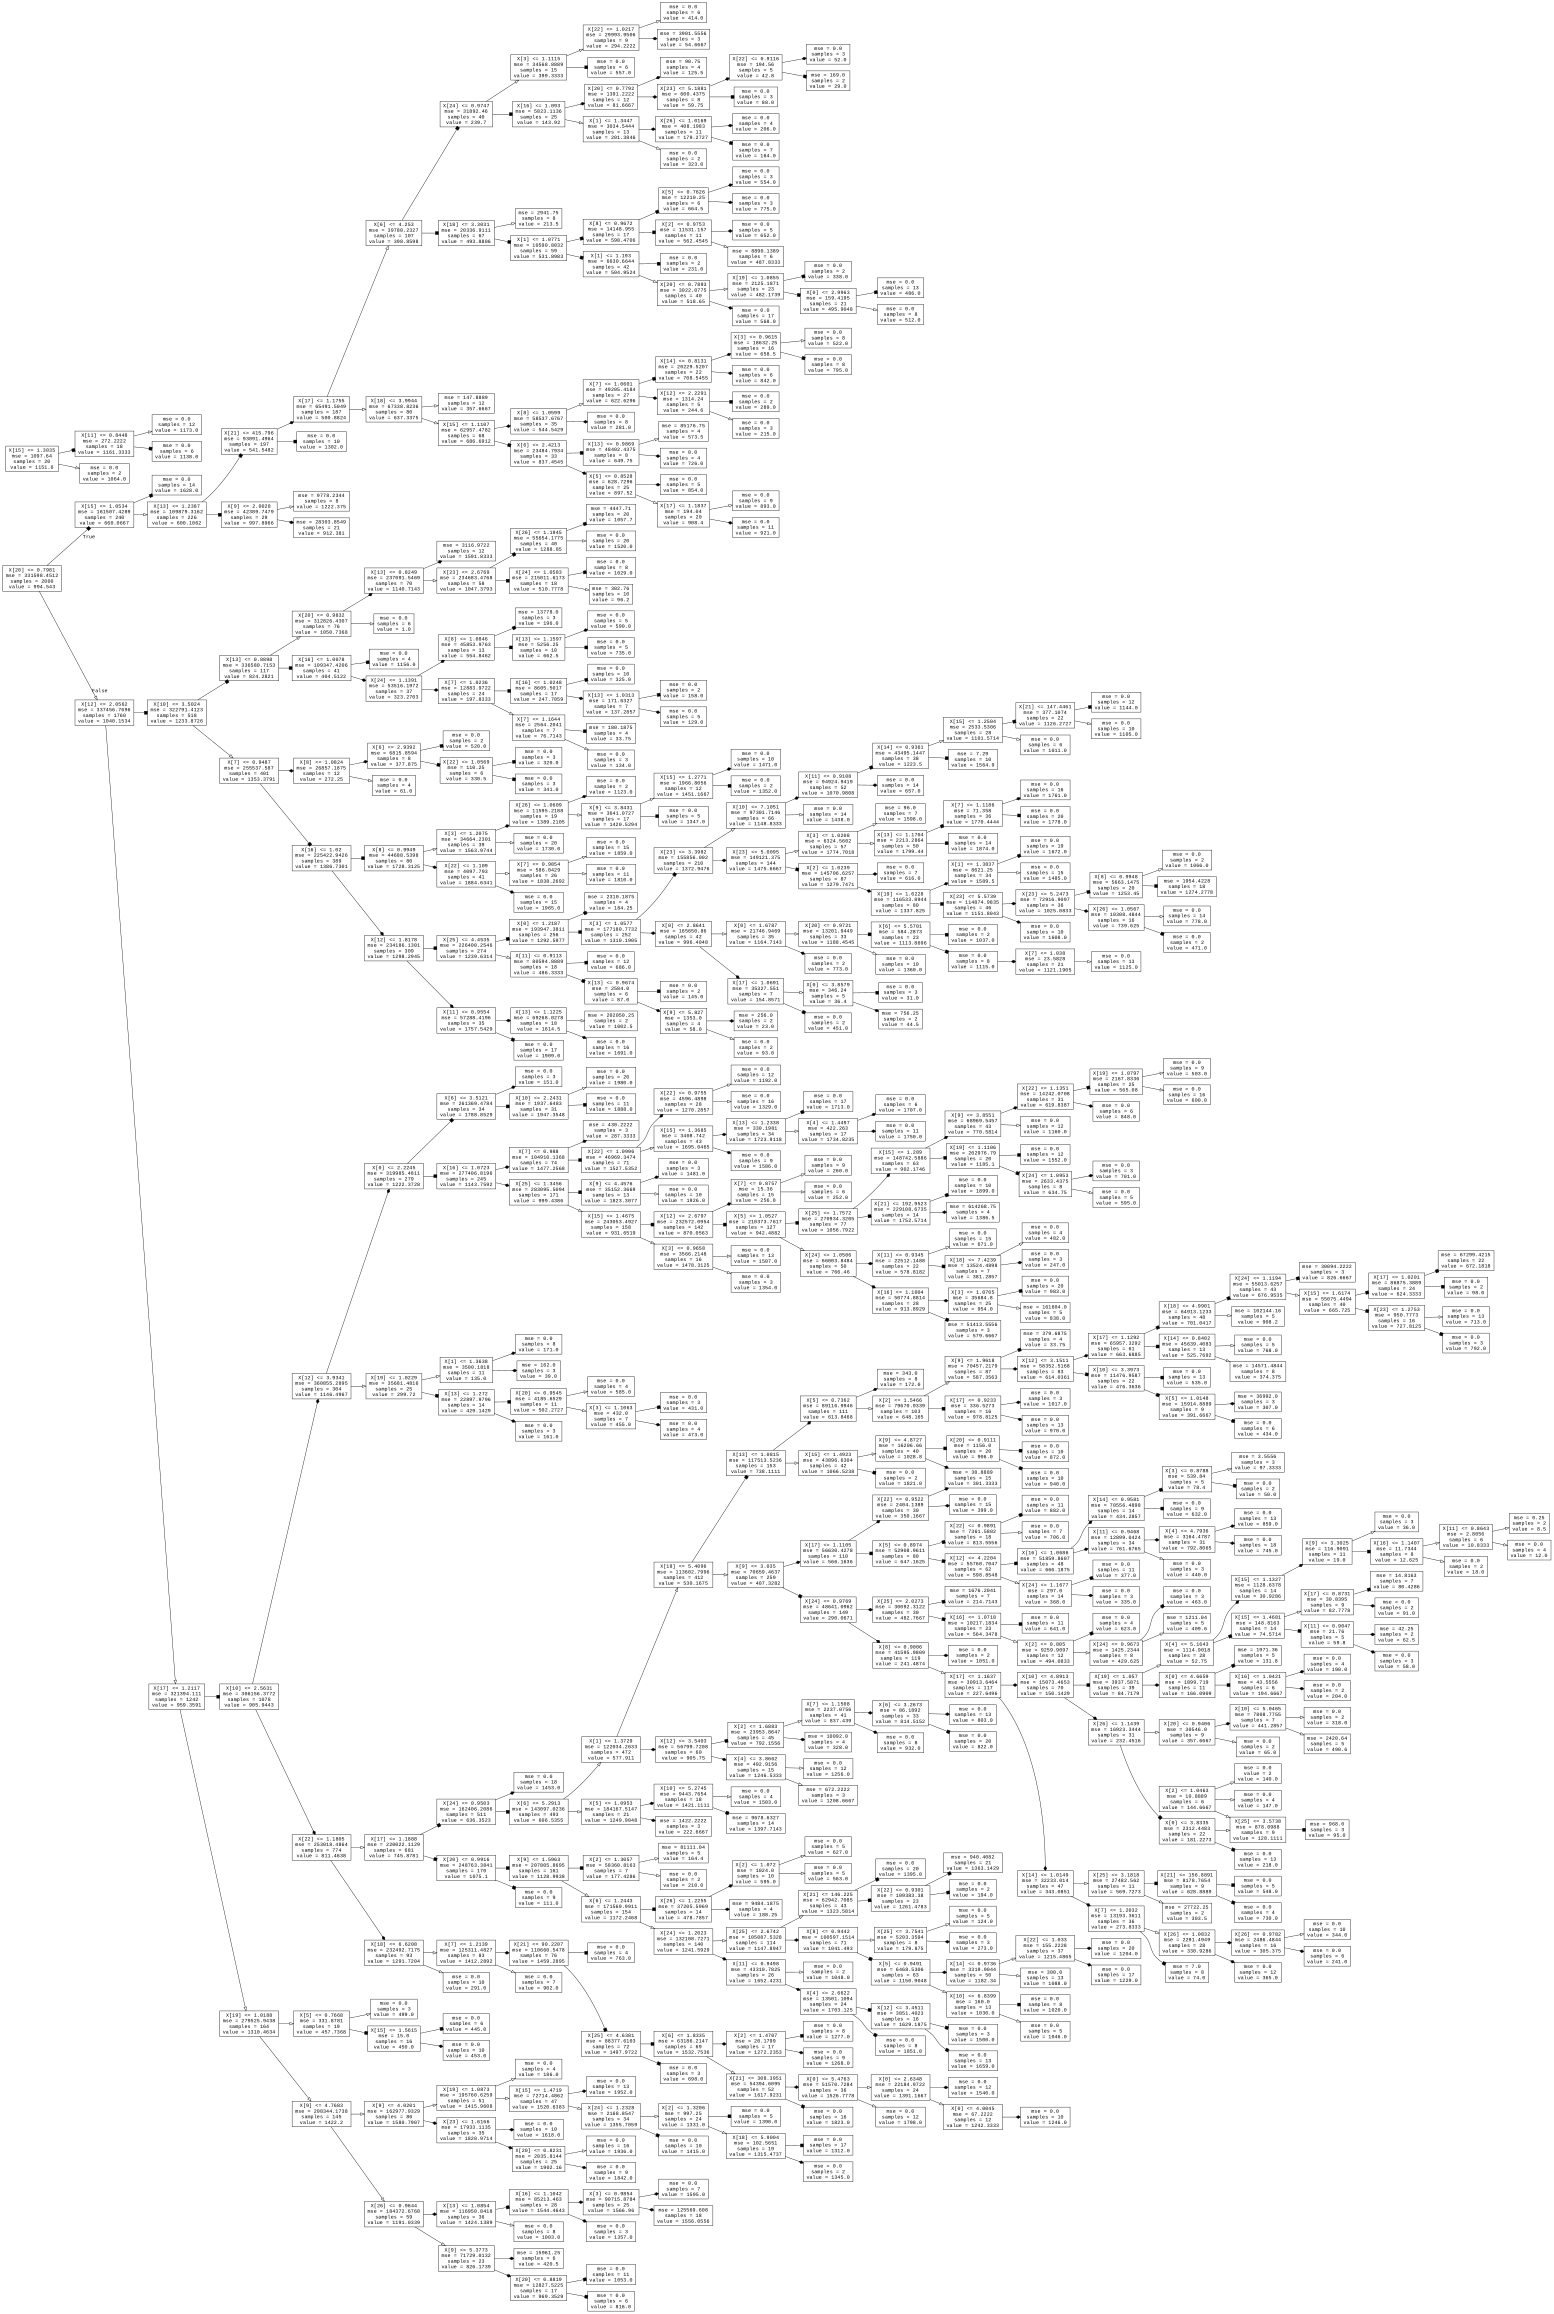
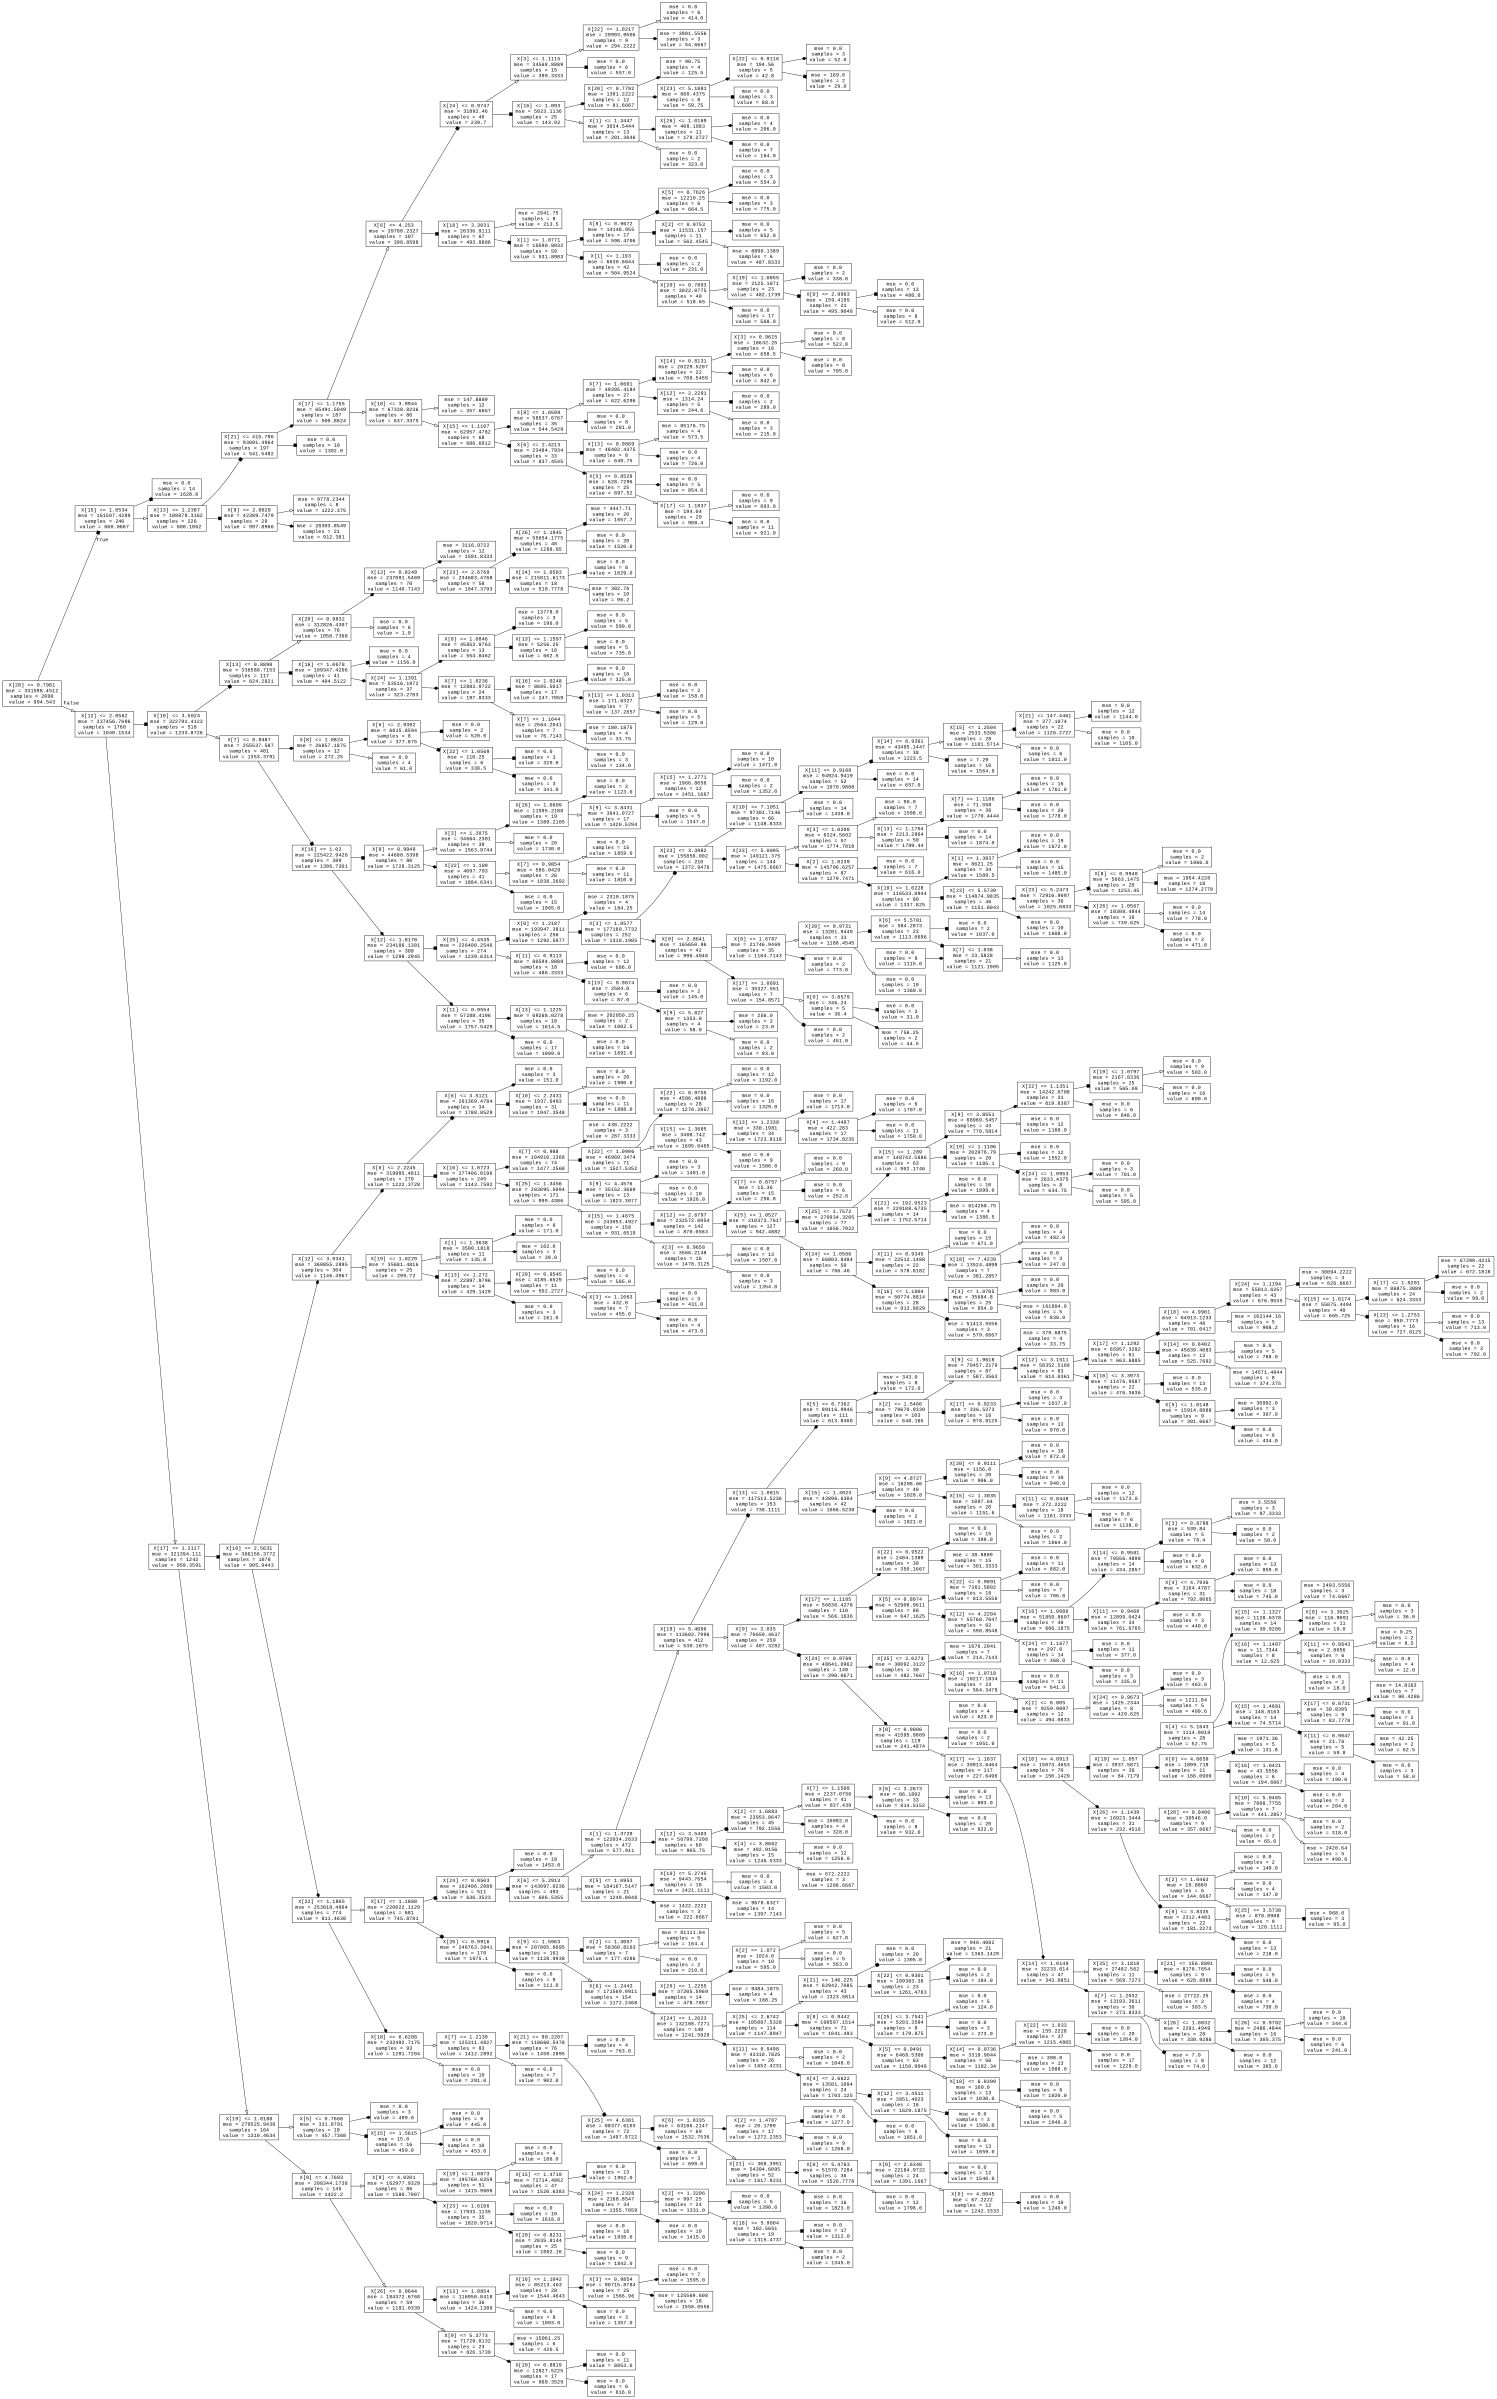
edge "X[6] <= 5.5701 mse = 584.2873 samples = 23 value = 1113.8696" -> "mse = 0.0 samples = 8 value = 1115.0": now "X[6] <= 5.5701 mse = 584.2873 samples = 23 value = 1113.8696" -> "X[7] <= 1.038 mse = 23.5828 samples = 21 value = 1121.1905"
edge "X[7] <= 0.8757 mse = 15.36 samples = 15 value = 256.8" -> "mse = 0.0 samples = 6 value = 252.0": arrowhead onormal -> box
edge "X[9] <= 4.8727 mse = 16206.66 samples = 40 value = 1028.8" -> "mse = 38.8889 samples = 15 value = 301.3333": now "X[9] <= 4.8727 mse = 16206.66 samples = 40 value = 1028.8" -> "X[15] <= 1.3035 mse = 1097.64 samples = 20 value = 1151.6"
edge "X[9] <= 3.3025 mse = 116.9091 samples = 11 value = 19.0" -> "X[16] <= 1.1407 mse = 11.7344 samples = 8 value = 12.625": reversed
node "mse = 2403.5556 samples = 3 value = 74.6667": added
edge "X[2] <= 0.805 mse = 9259.9097 samples = 12 value = 494.0833" -> "mse = 0.0 samples = 4 value = 623.0": reversed
node "mse = 0.0 value = 2 value = 140.0": label "mse = 0.0 value = 2 value = 140.0" -> "mse = 0.0 samples = 2 value = 140.0"
edge "X[5] <= 0.7668 mse = 331.8781 samples = 19 value = 457.7368" -> "mse = 0.0 samples = 3 value = 499.0": arrowhead onormal -> diamond
node "mse = 0.0 samples = 11 value = 1053.0": label "mse = 0.0 samples = 11 value = 1053.0" -> "mse = 0.0 samples = 11 value = 8053.0"
